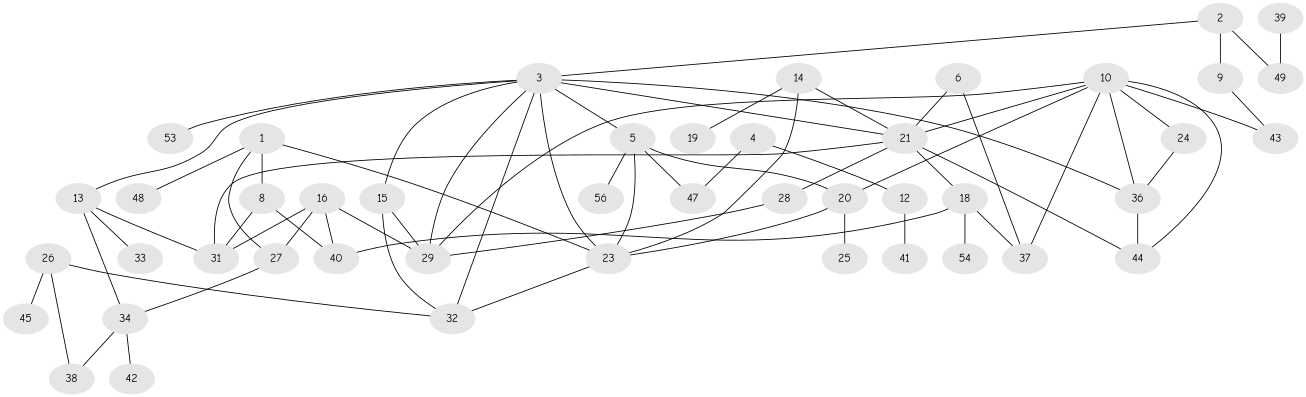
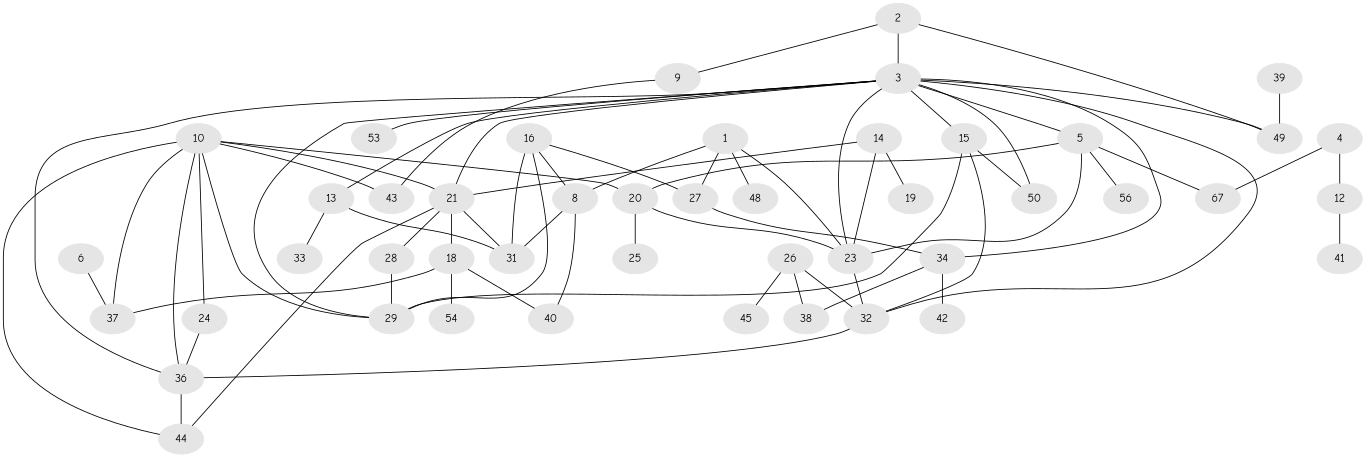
edge "3" -- "49": added
edge "6" -- "21": removed
node "47": label "47" -> "67"
node "50": added
edge "16" -- "40": now "16" -- "8"
edge "13" -- "34": now "3" -- "34"
edge "32" -- "36": added
